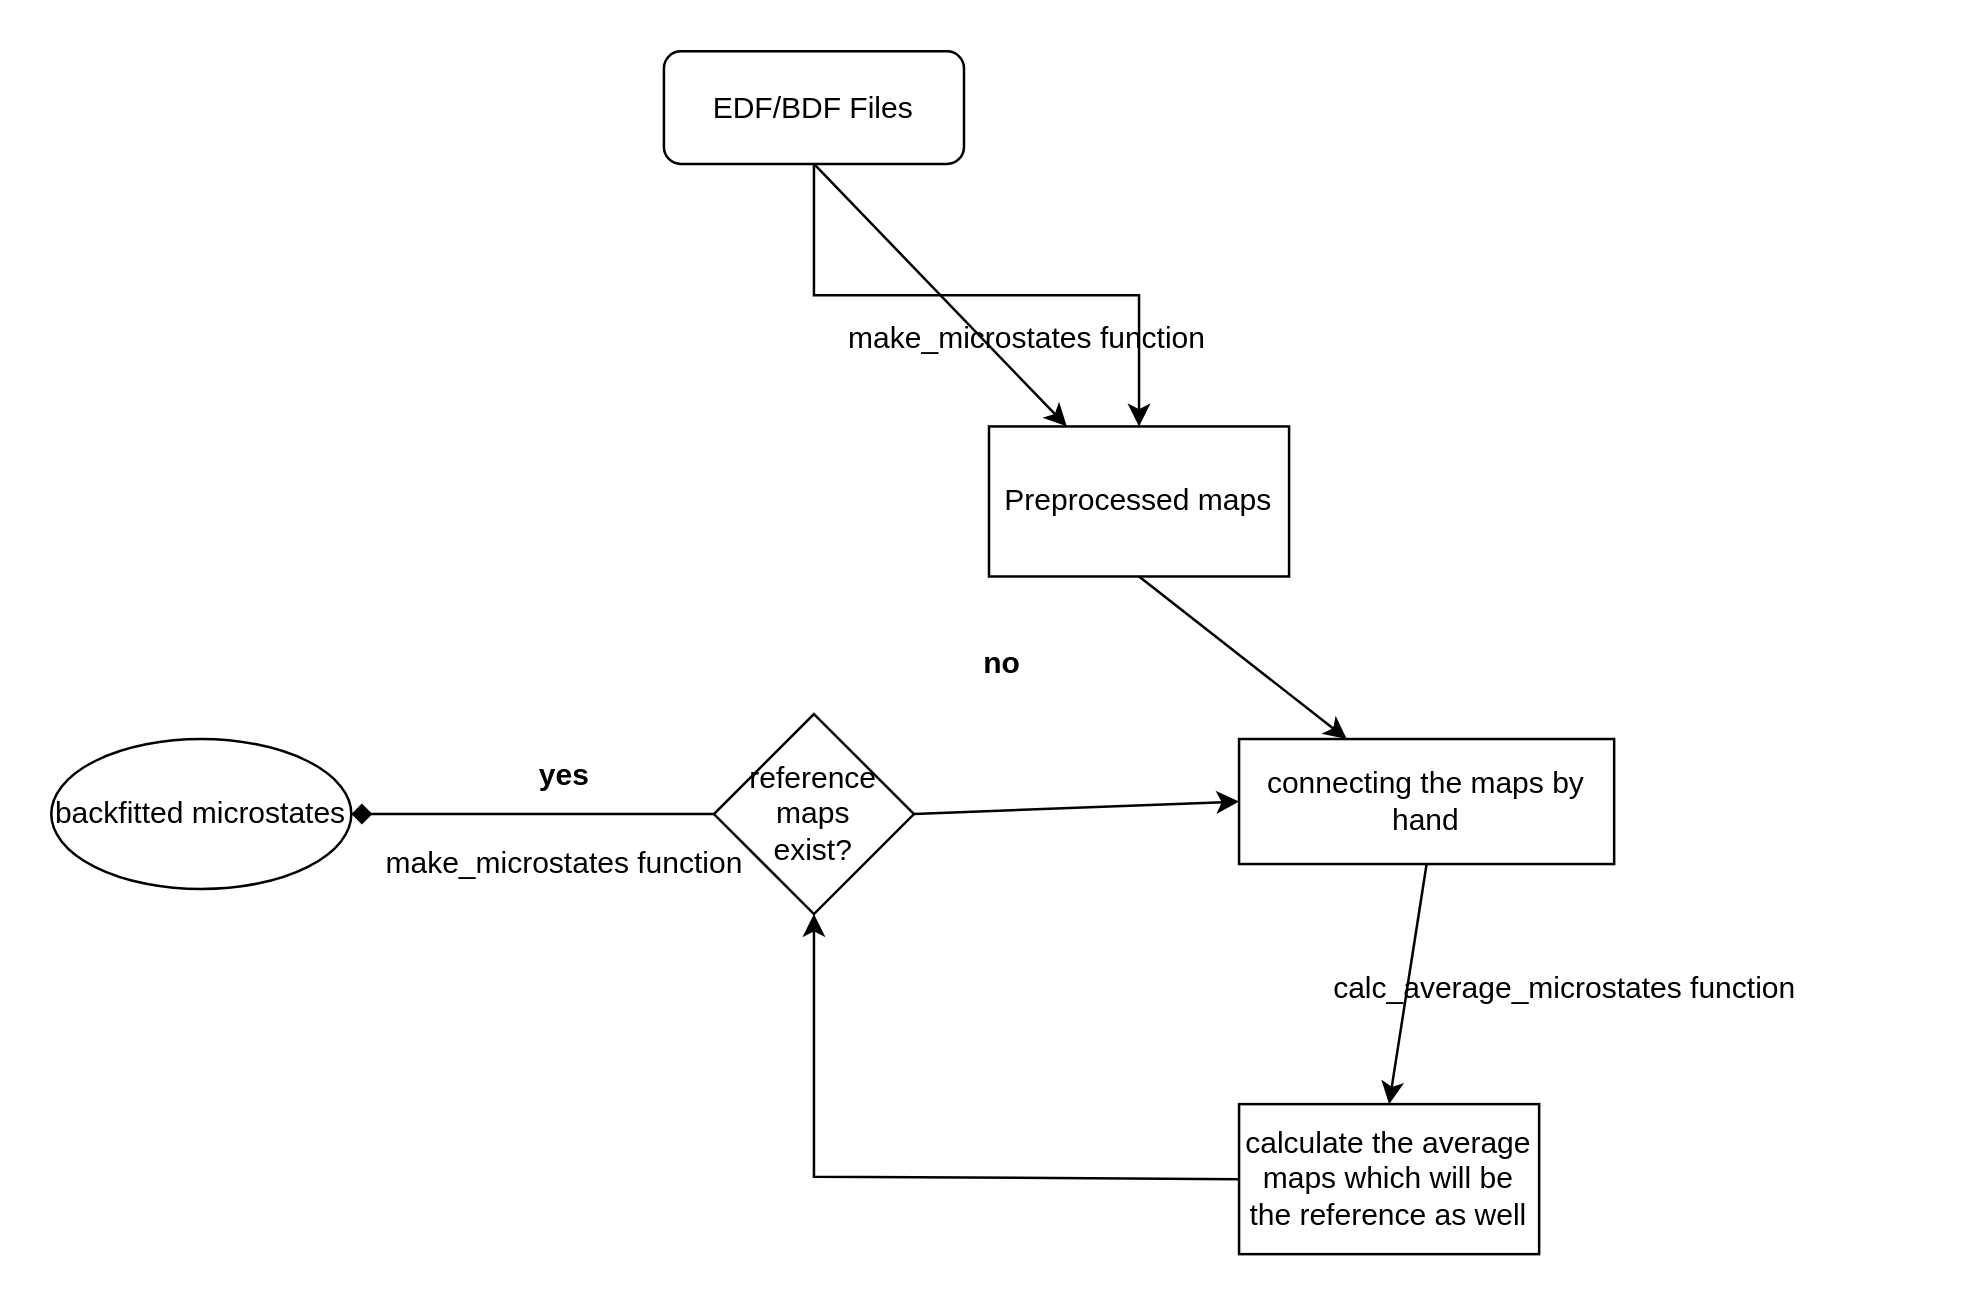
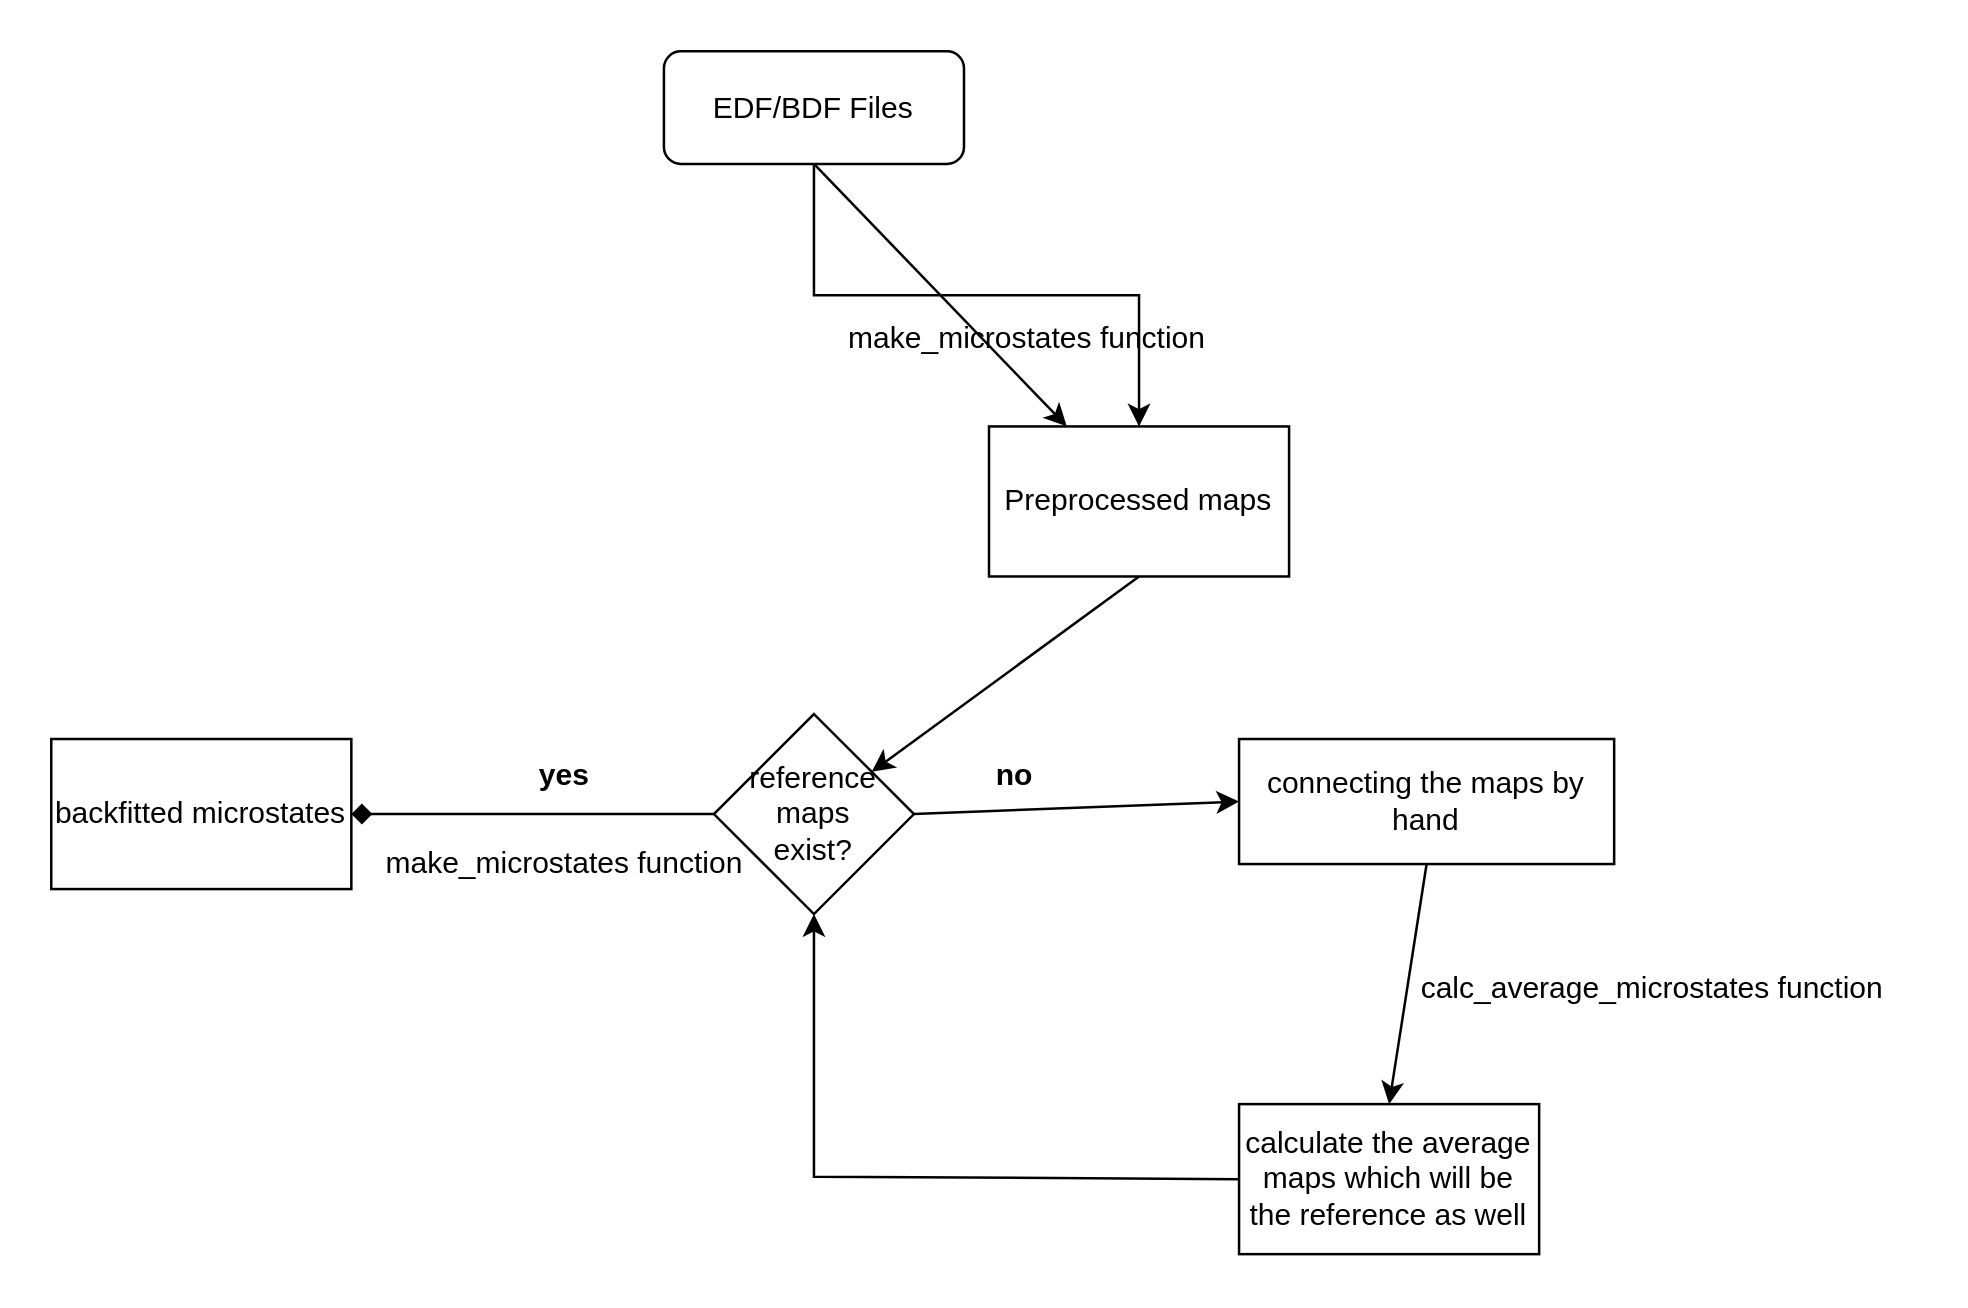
edge "Preprocessed maps" -> "connecting the maps by hand": now "Preprocessed maps" -> "reference maps exist?"
node "no": moved (1001, 664) -> (1014, 776)
node "backfitted microstates": shape ellipse -> rectangle
node "calc_average_microstates function": moved (1564, 989) -> (1651, 989)
